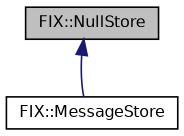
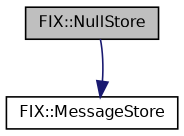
edge "FIX::MessageStore" -> "FIX::NullStore": reversed
